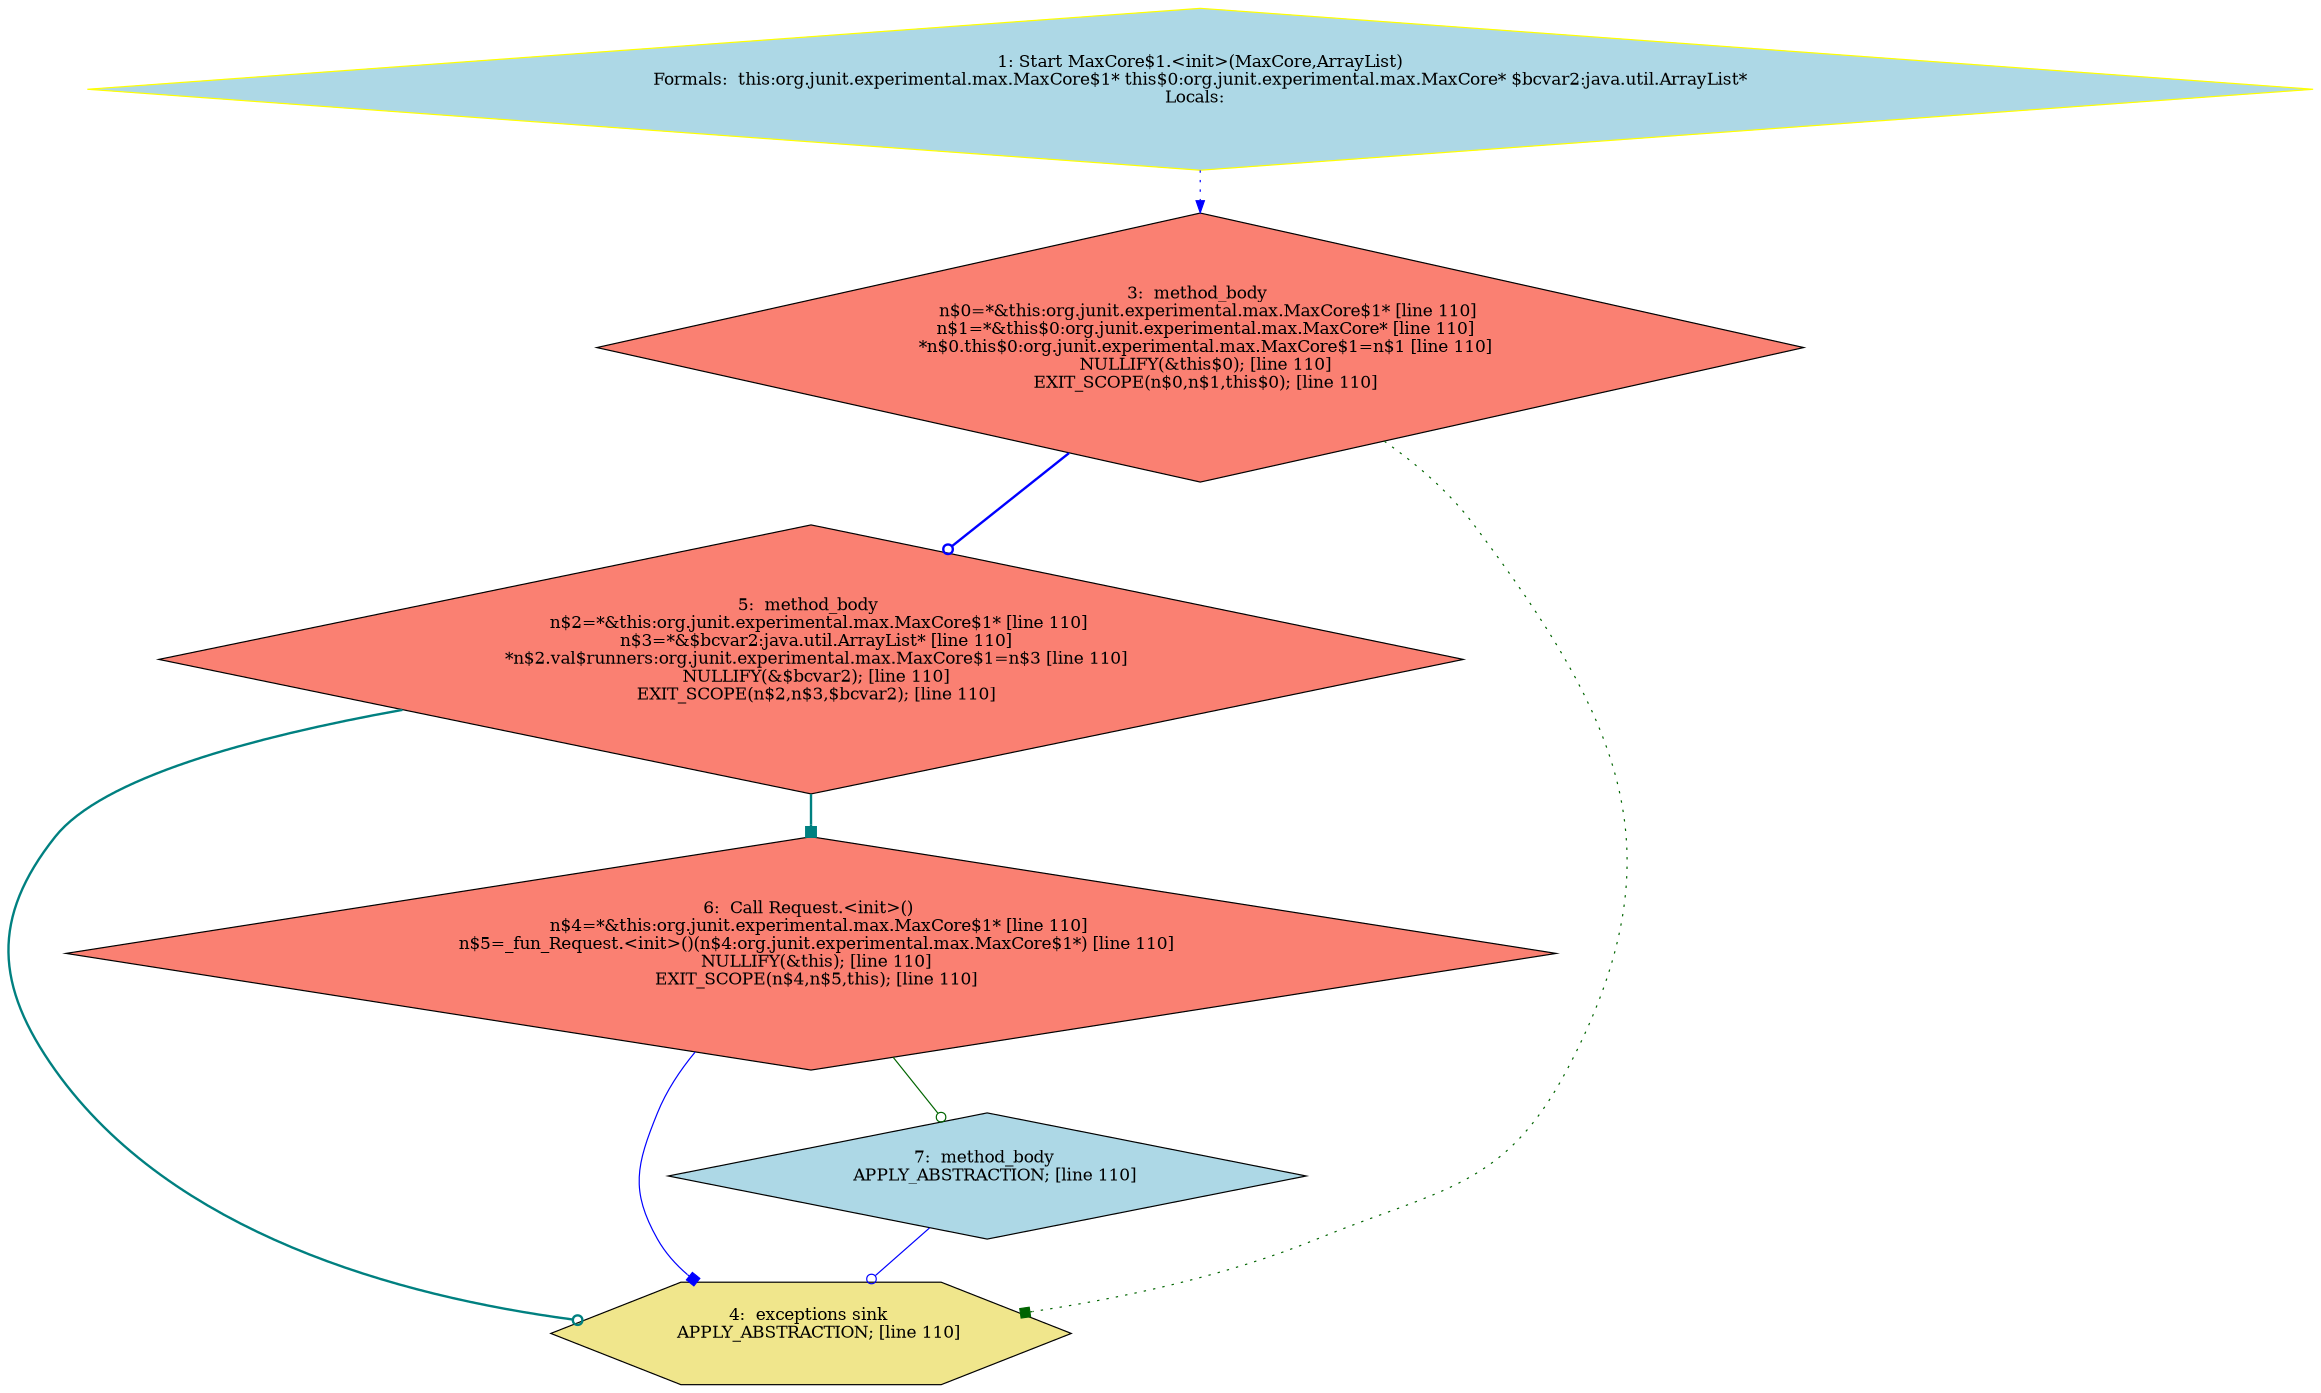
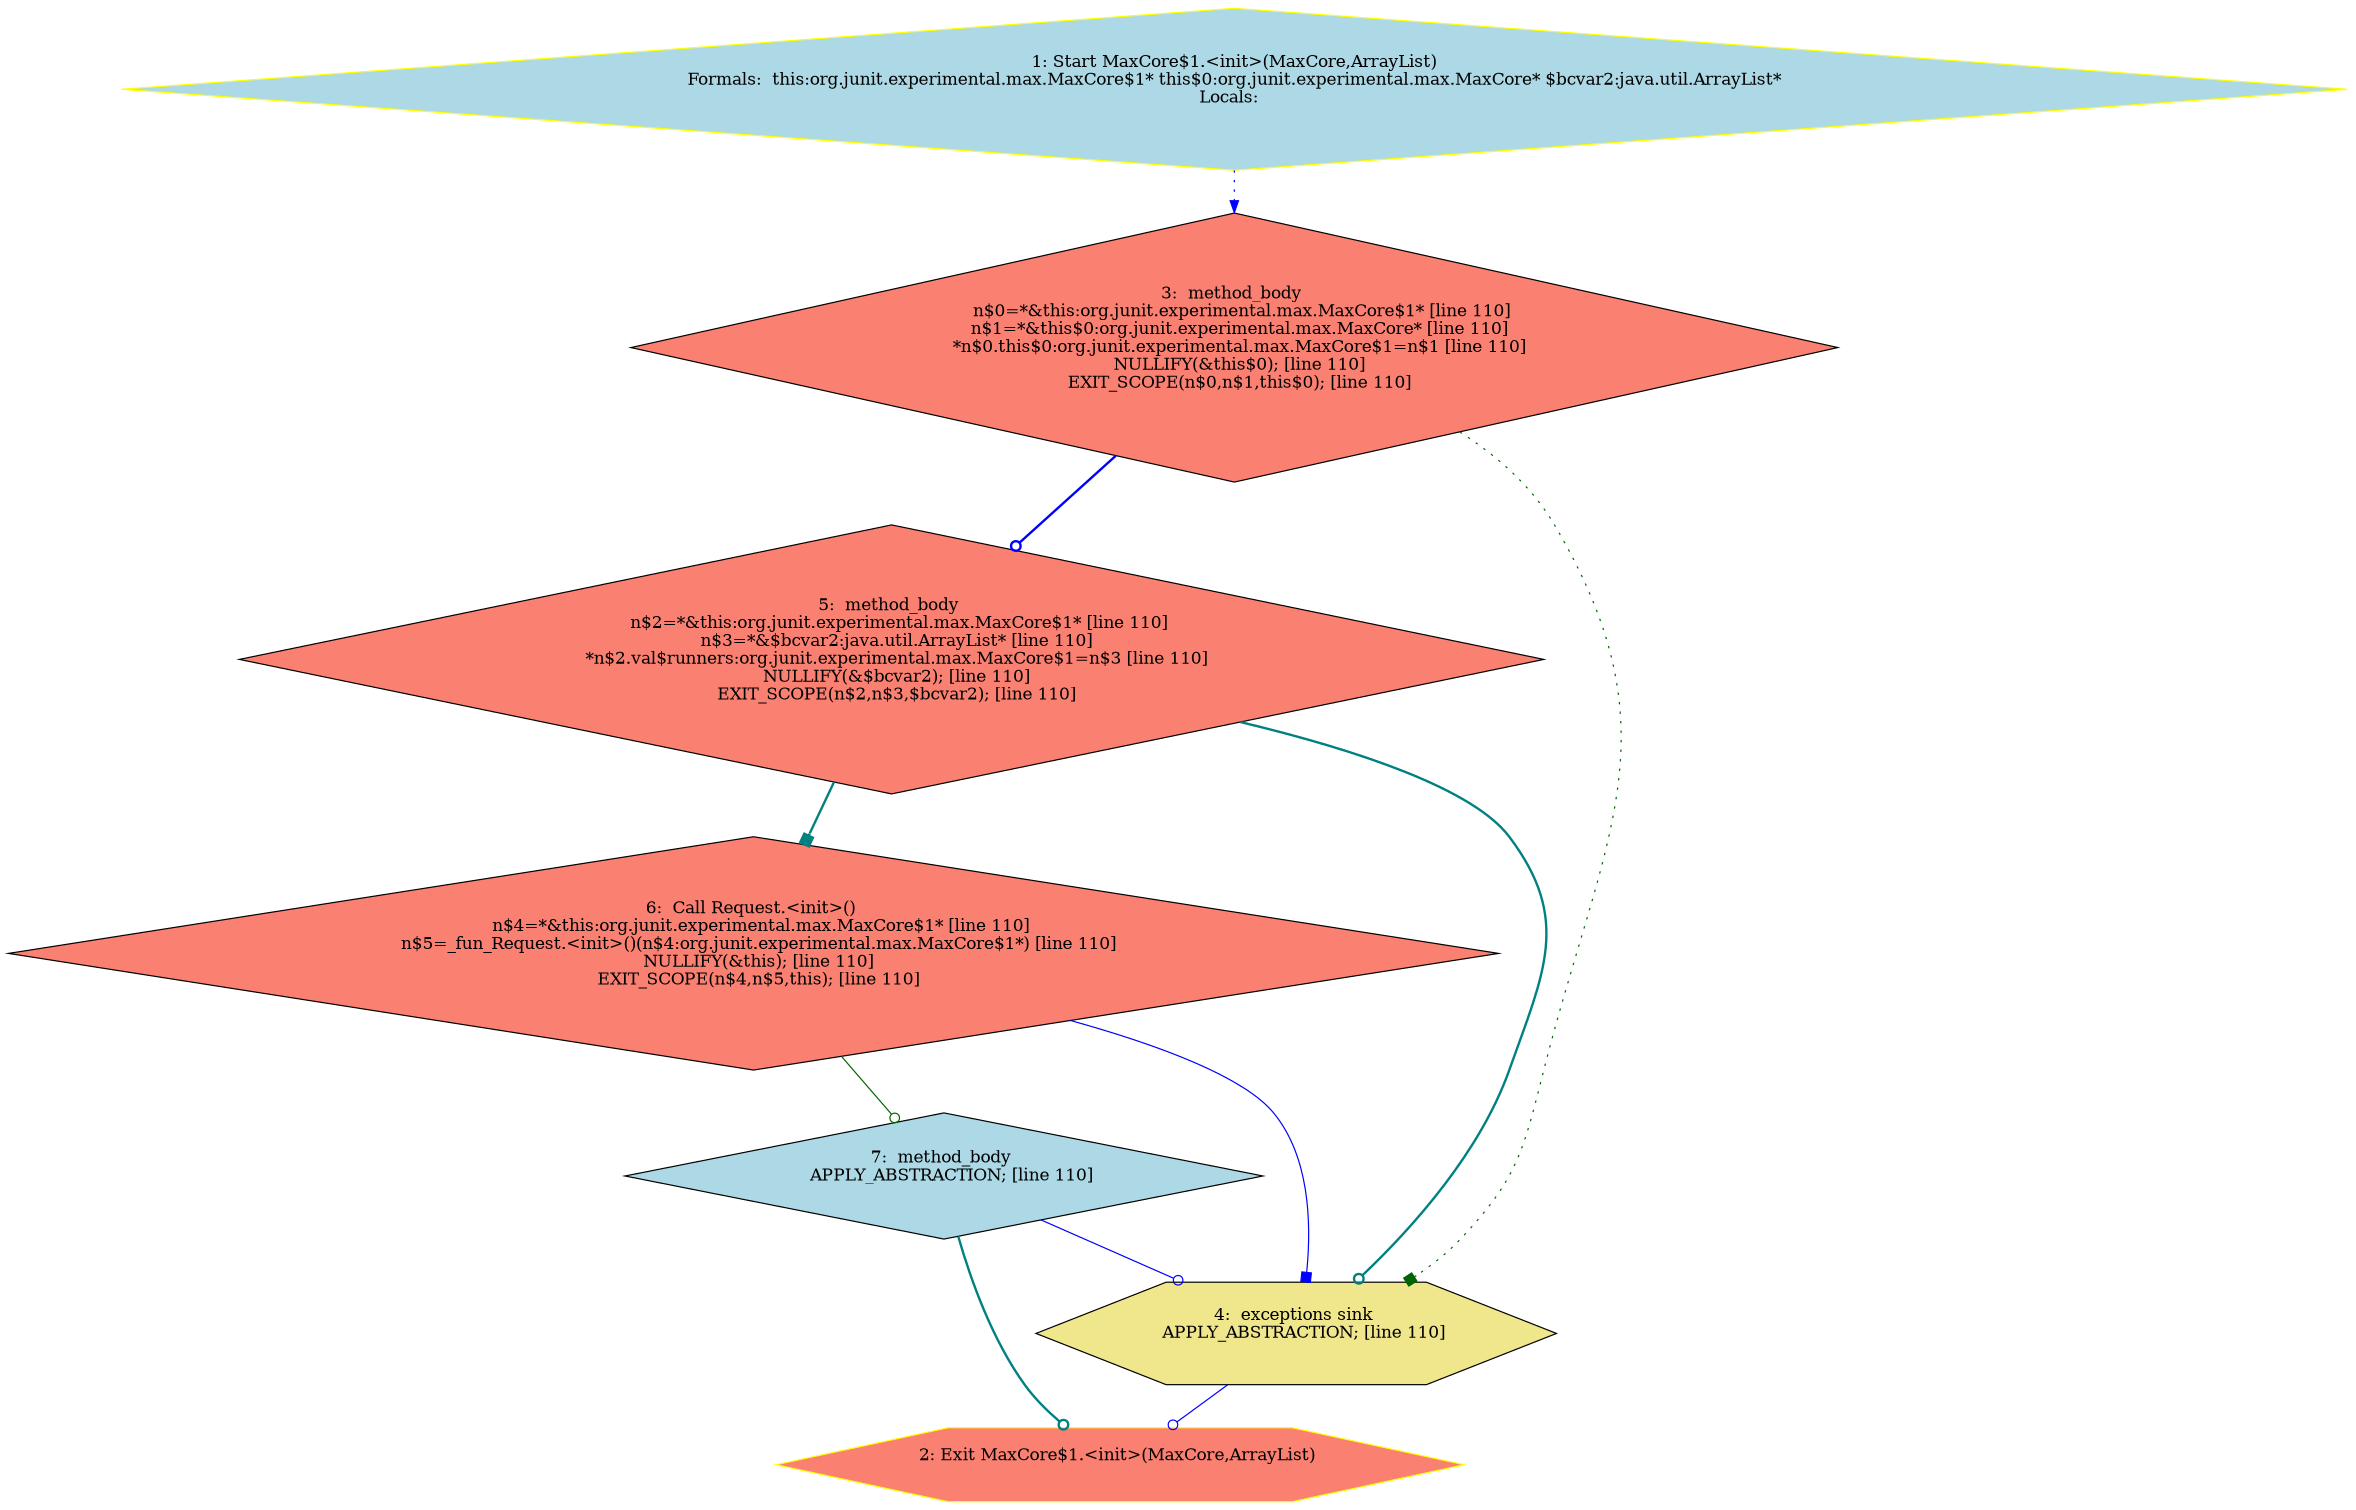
node "2: Exit MaxCore$1.<init>(MaxCore,ArrayList)": added
